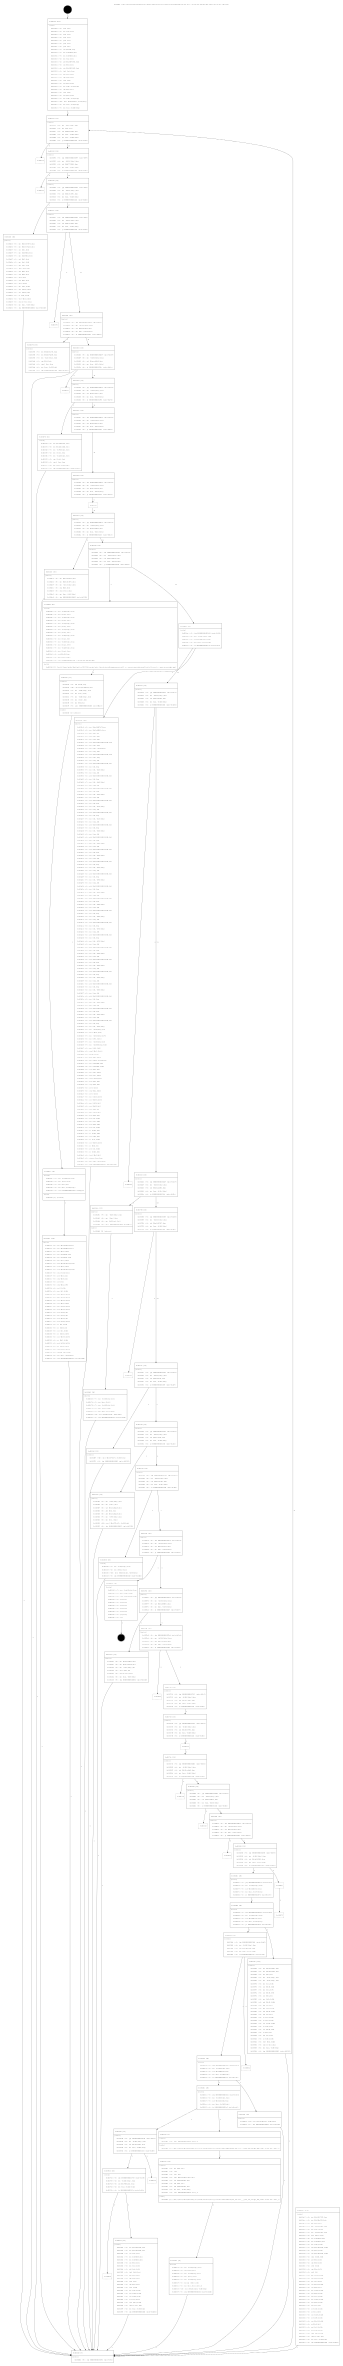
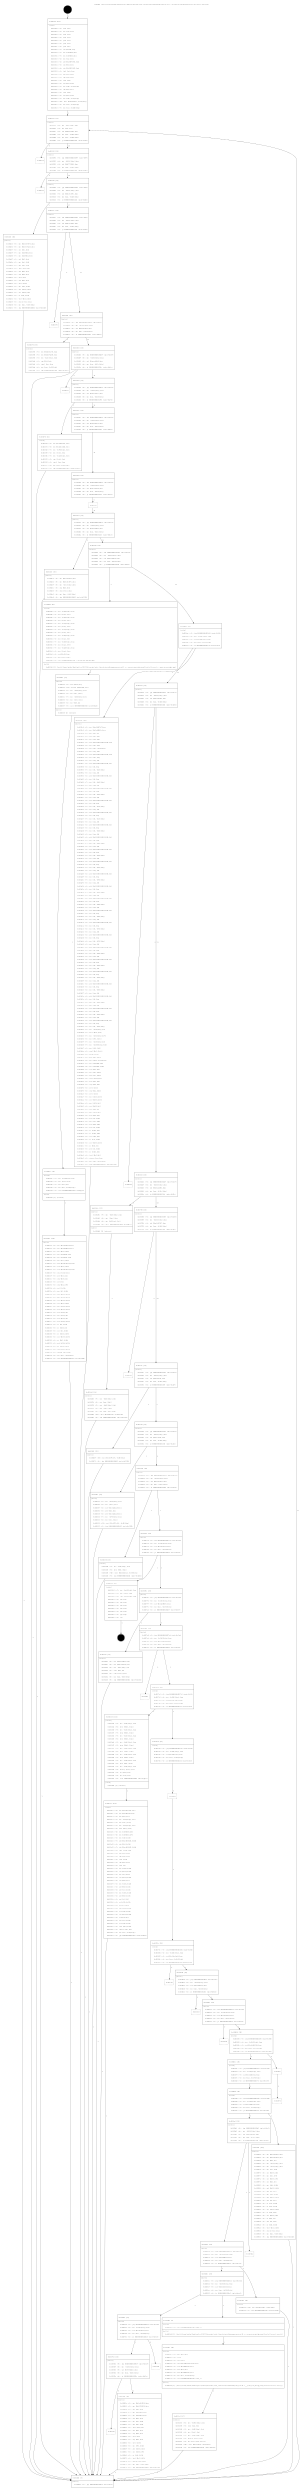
node "0x401e43 [116]": added
